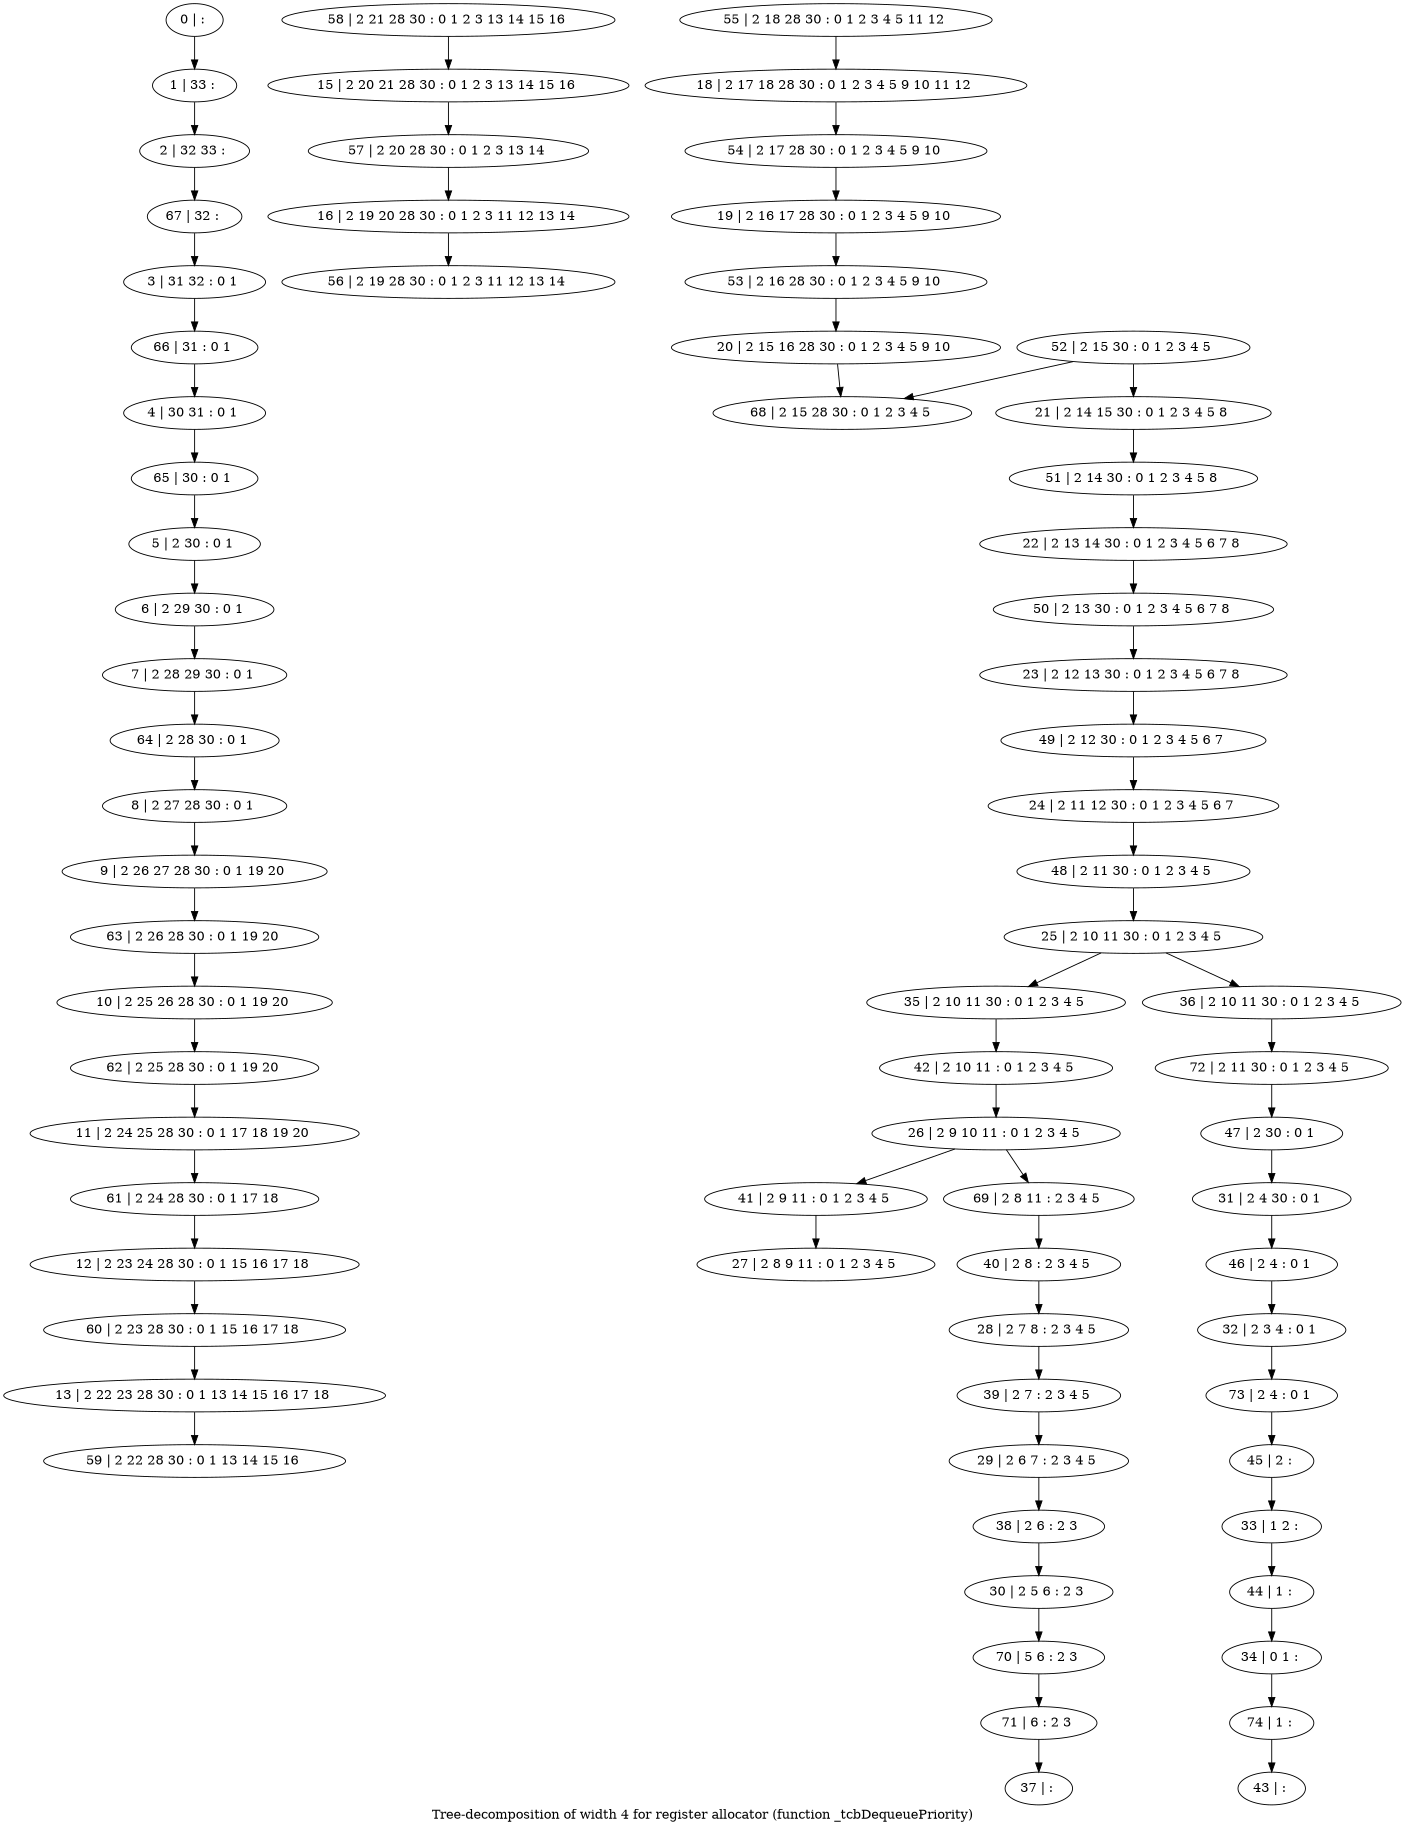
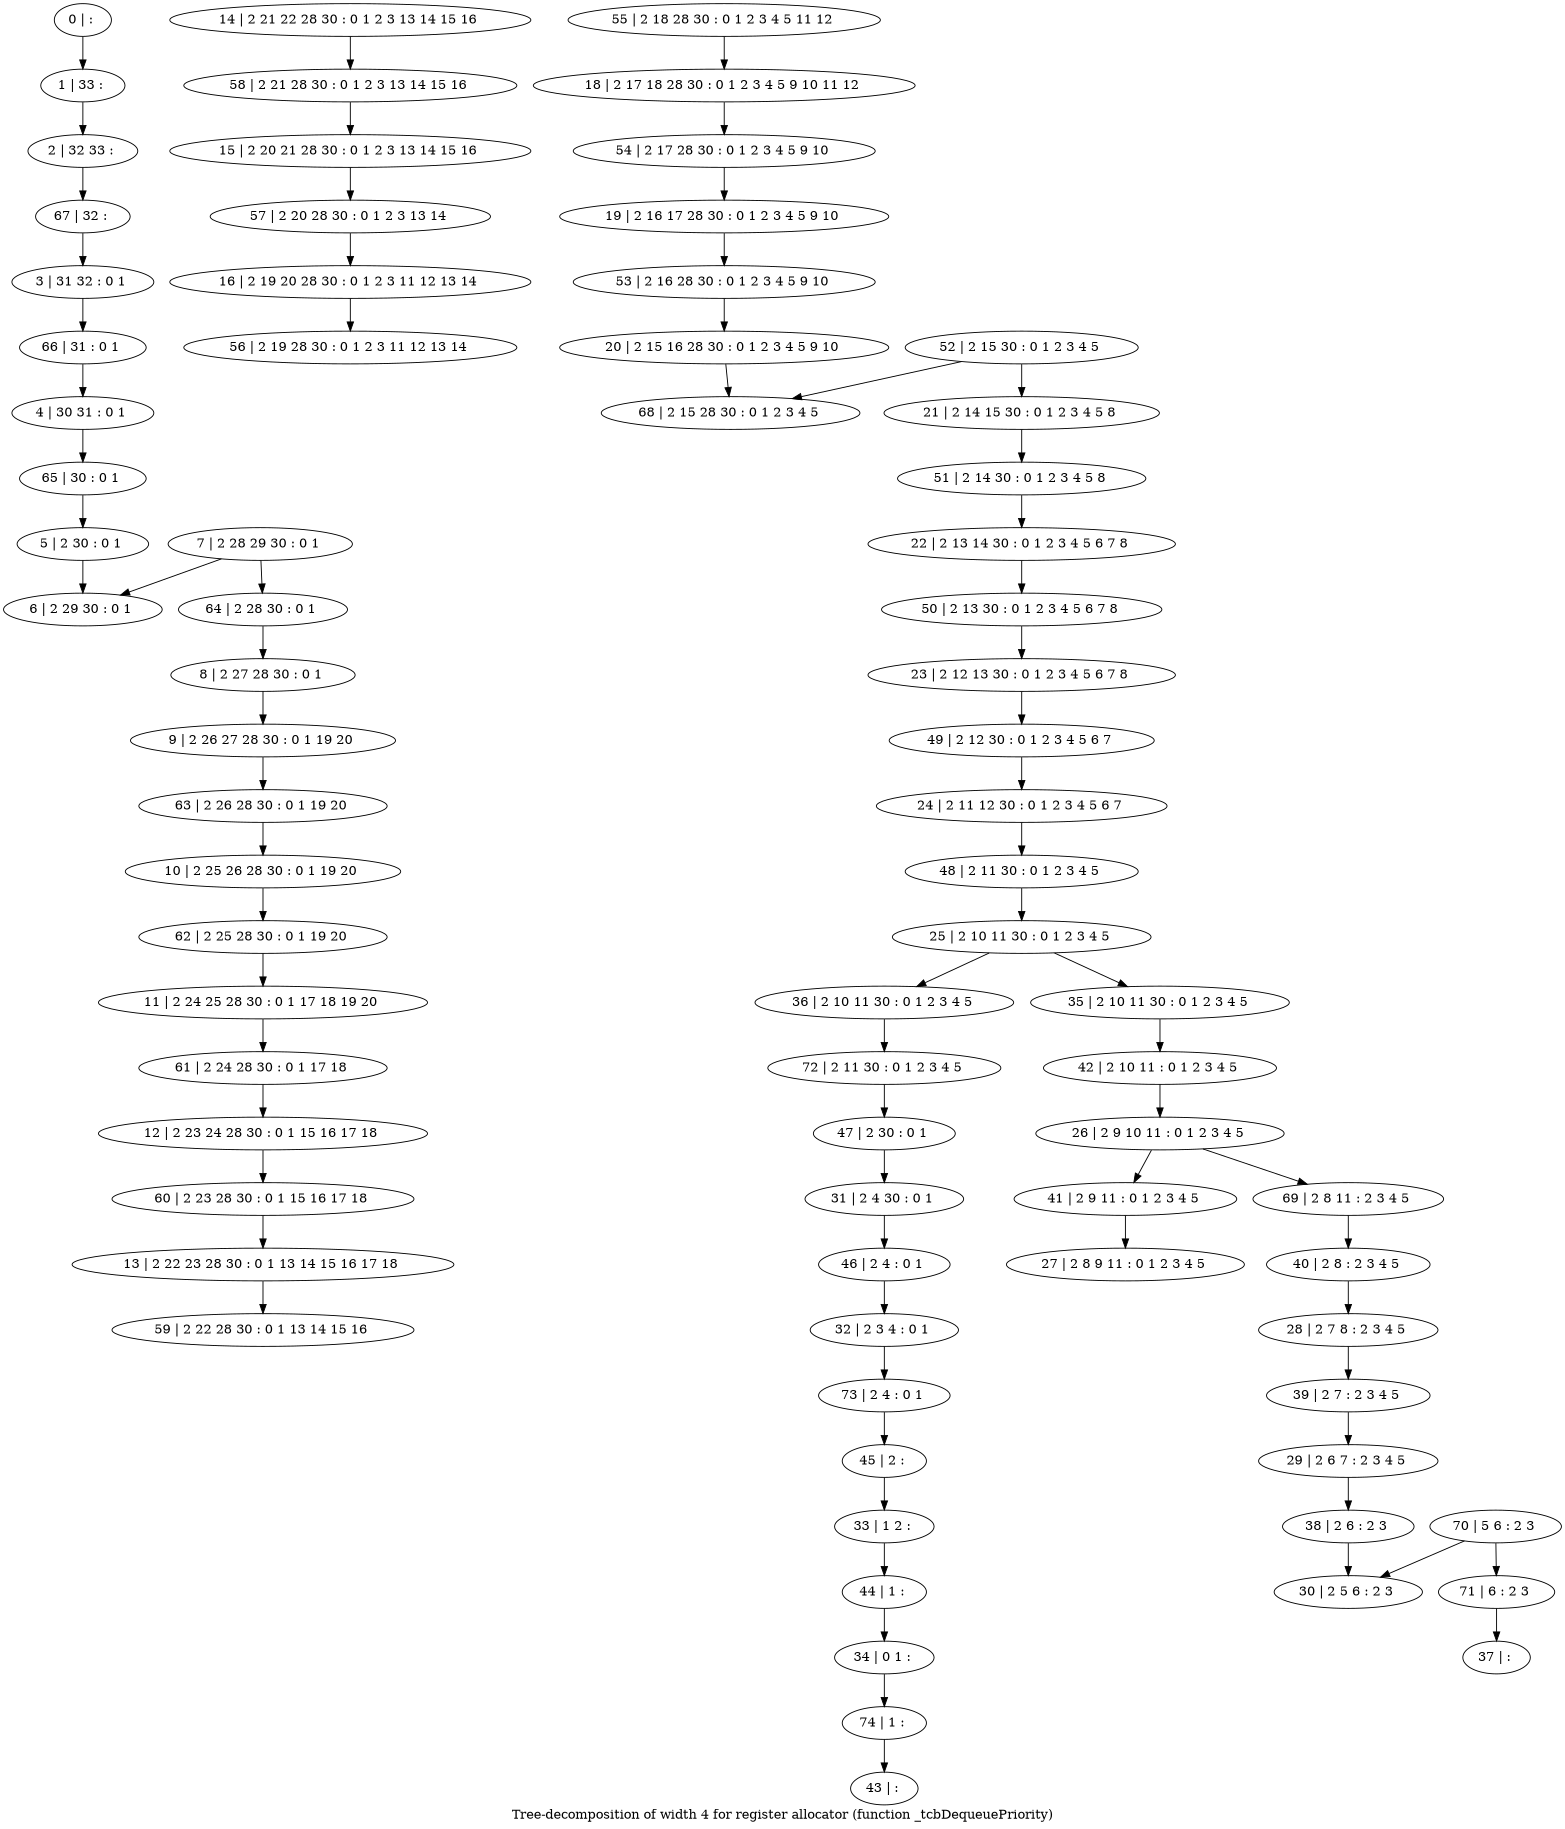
node "14 | 2 21 22 28 30 : 0 1 2 3 13 14 15 16": added
edge "6 | 2 29 30 : 0 1" -> "7 | 2 28 29 30 : 0 1": reversed
edge "30 | 2 5 6 : 2 3" -> "70 | 5 6 : 2 3": reversed
